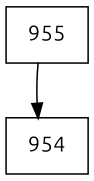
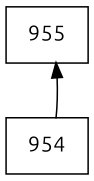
edge "955" -> "954": reversed
